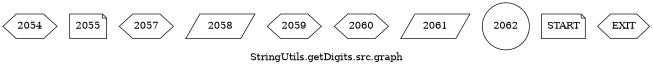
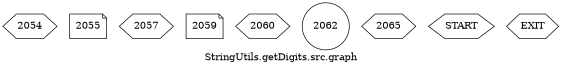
node "2058": removed
node "2059": shape hexagon -> note
node "2065": added
node "2061": removed
node "START": shape note -> hexagon
